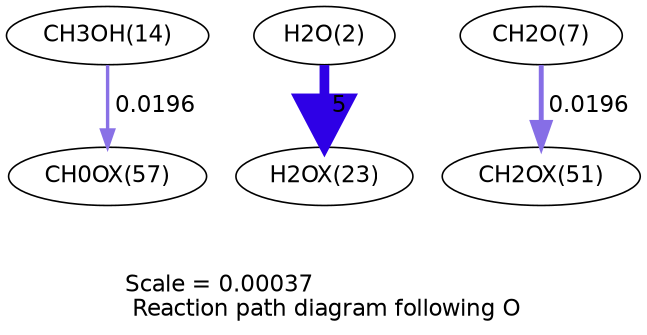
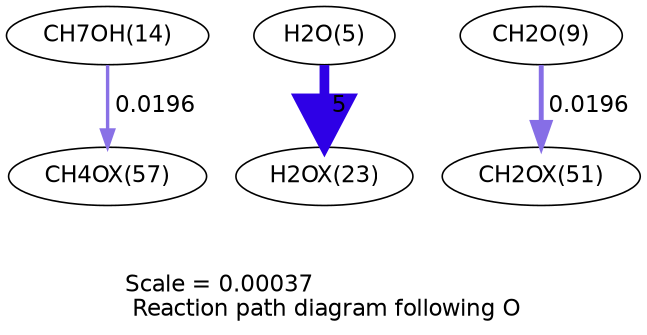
node "CH3OH(14)": label "CH3OH(14)" -> "CH7OH(14)"
node "H2O(2)": label "H2O(2)" -> "H2O(5)"
node "CH2O(7)": label "CH2O(7)" -> "CH2O(9)"
node "CH0OX(57)": label "CH0OX(57)" -> "CH4OX(57)"
